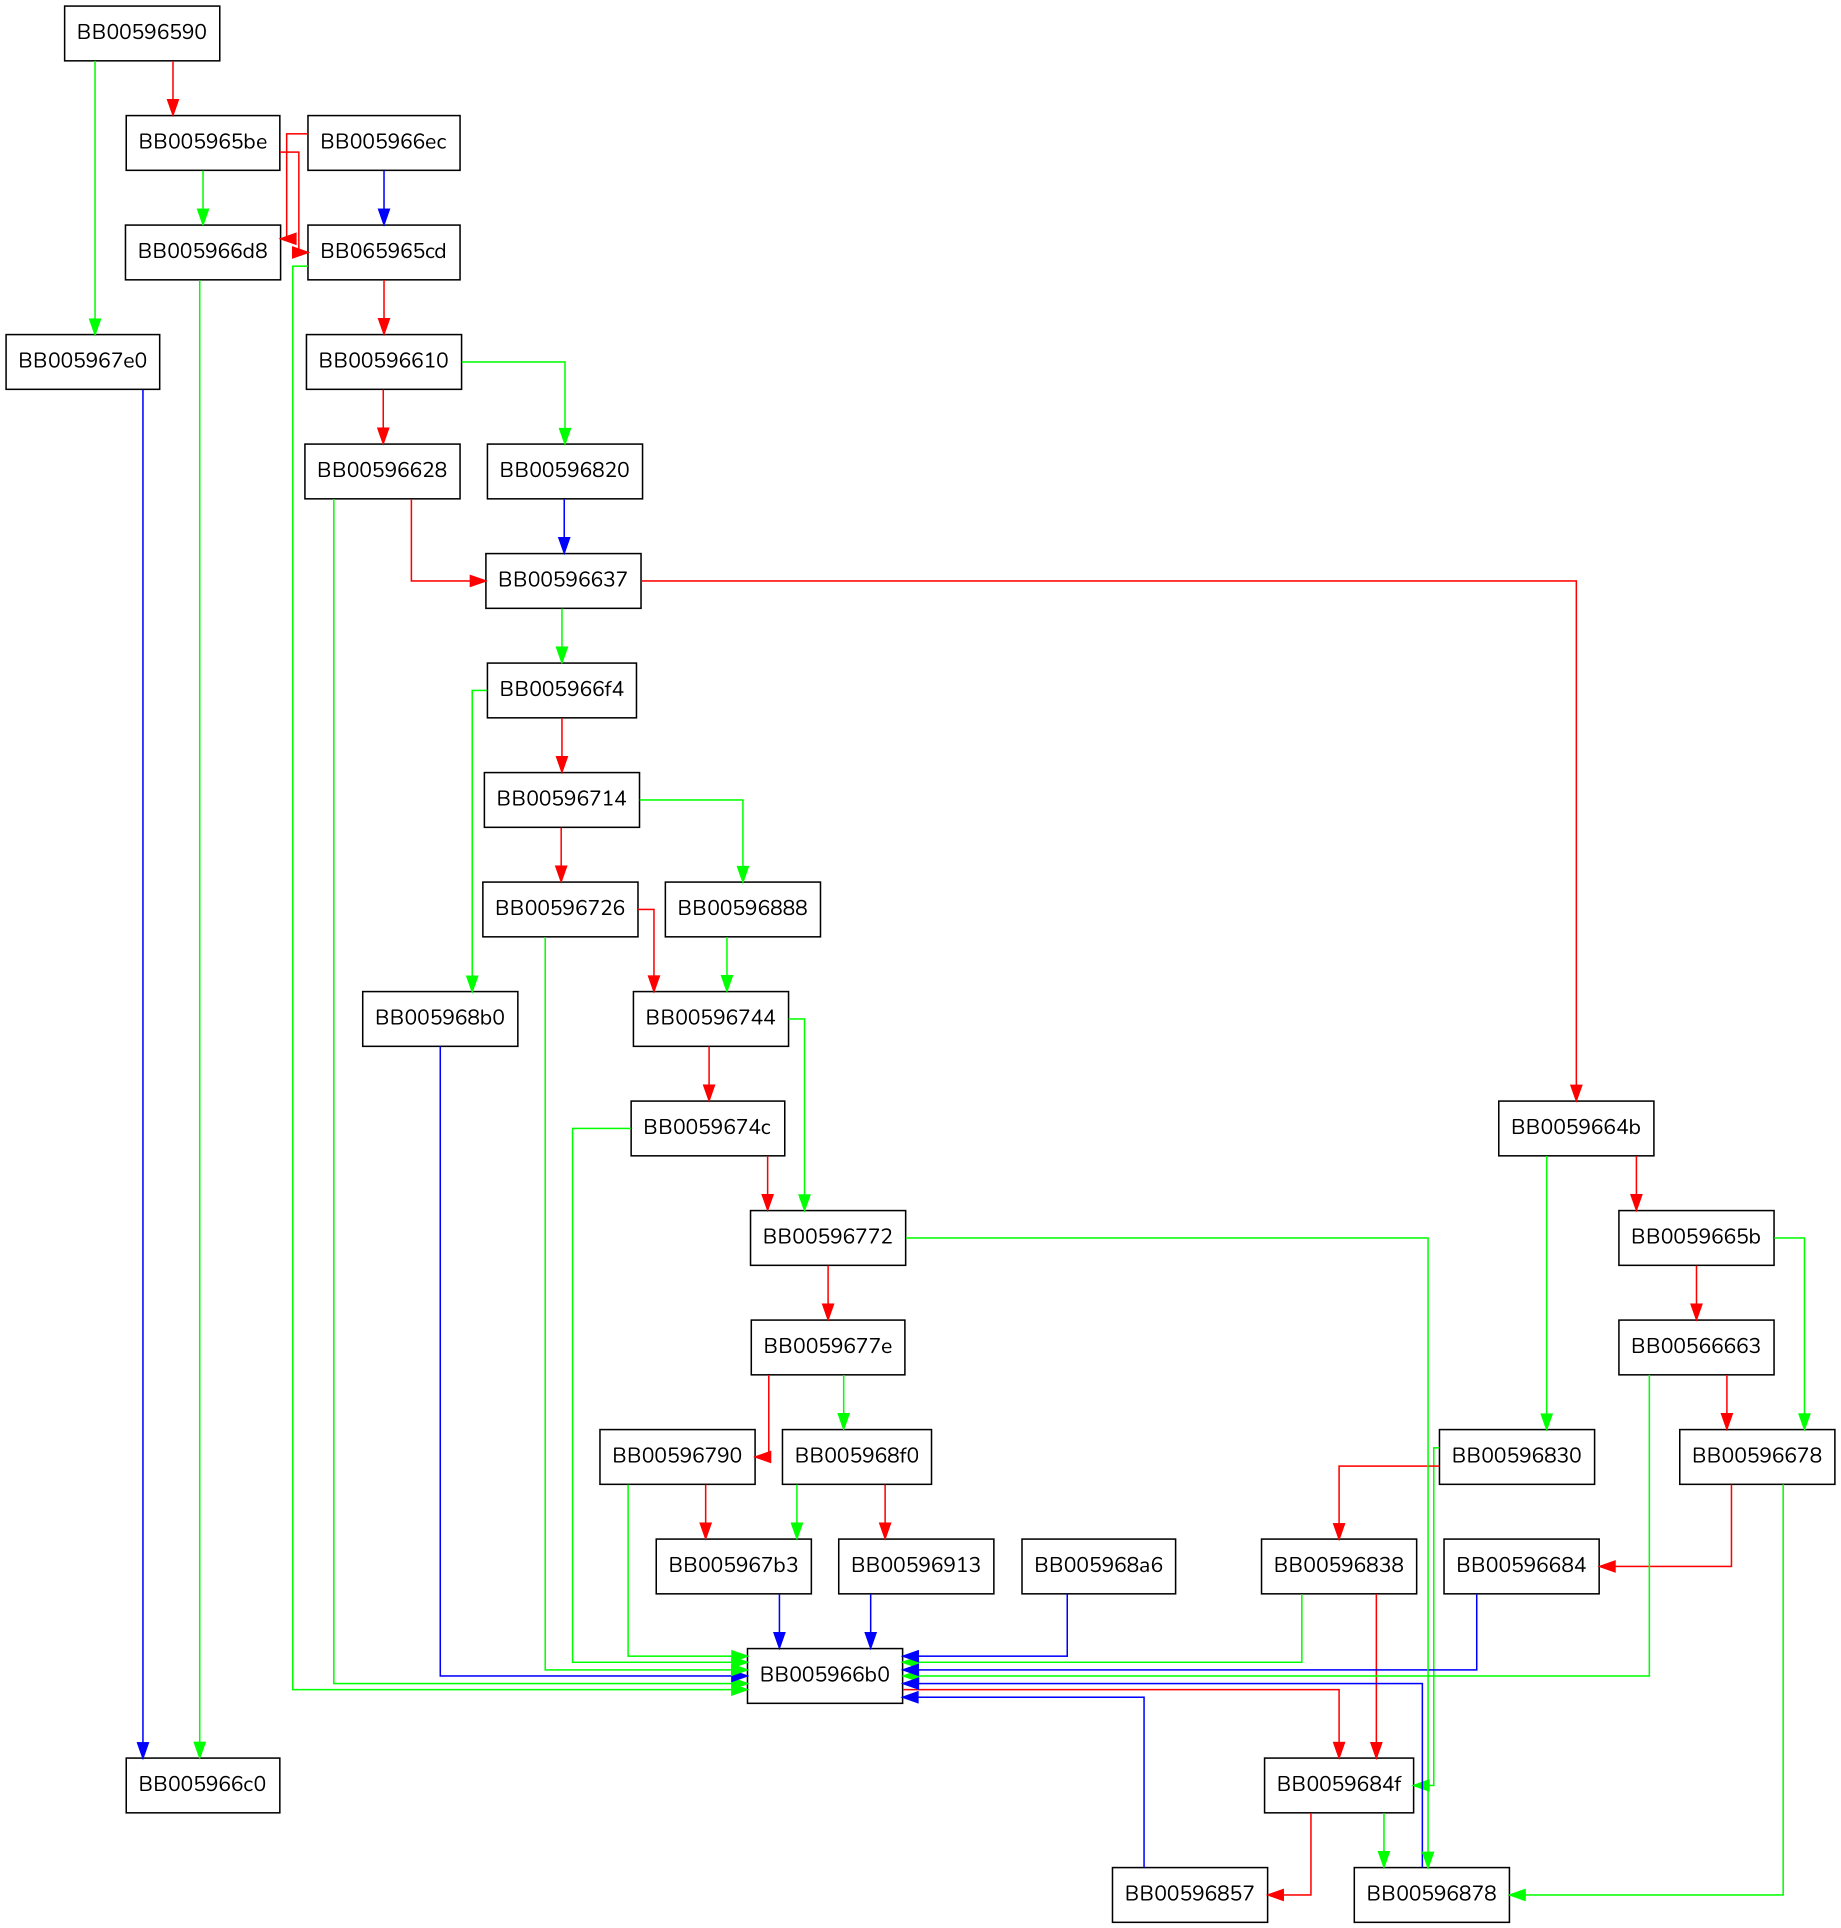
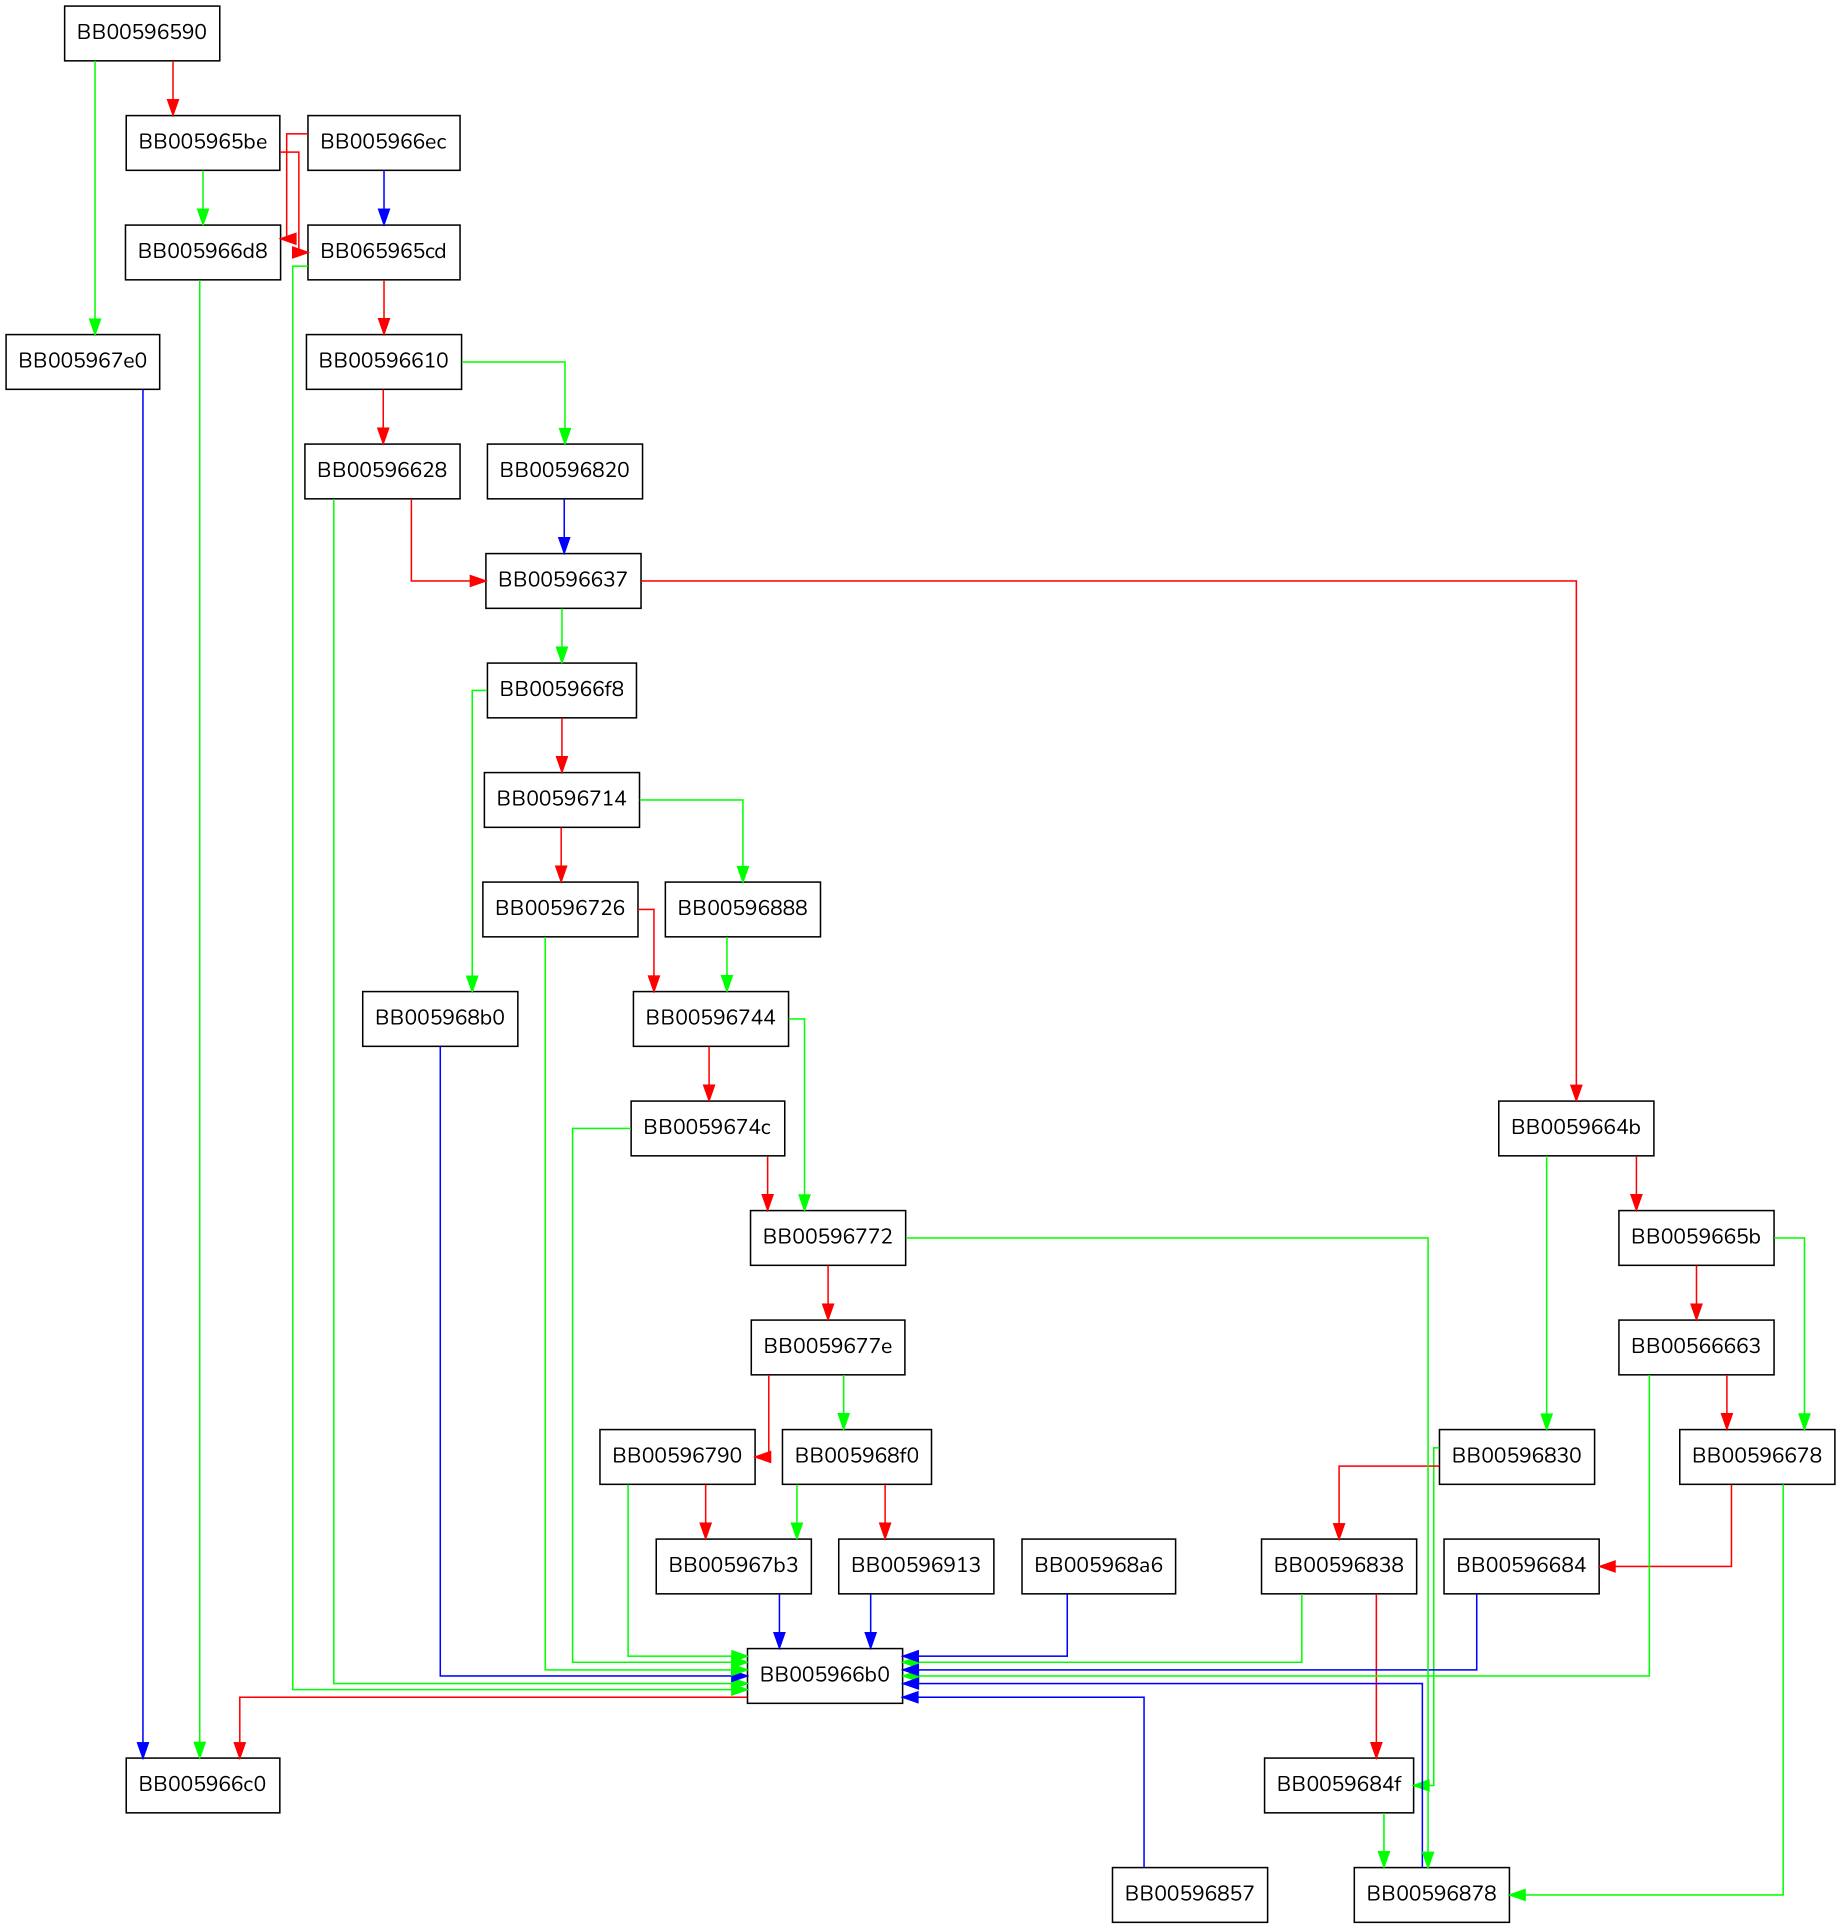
node "BB005966f4": label "BB005966f4" -> "BB005966f8"
edge "BB005966b0" -> "BB0059684f": now "BB005966b0" -> "BB005966c0"
edge "BB0059684f" -> "BB00596857": removed
